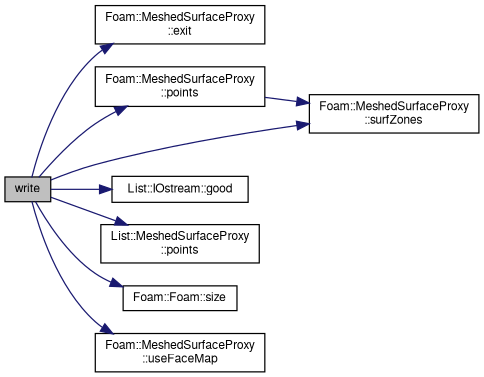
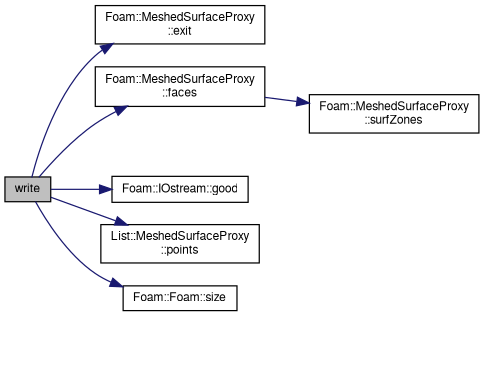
node "Foam::MeshedSurfaceProxy ::points": label "Foam::MeshedSurfaceProxy ::points" -> "Foam::MeshedSurfaceProxy ::faces"
edge "write" -> "Foam::MeshedSurfaceProxy ::surfZones": removed
node "List::IOstream::good": label "List::IOstream::good" -> "Foam::IOstream::good"
node "Foam::MeshedSurfaceProxy ::useFaceMap": removed
